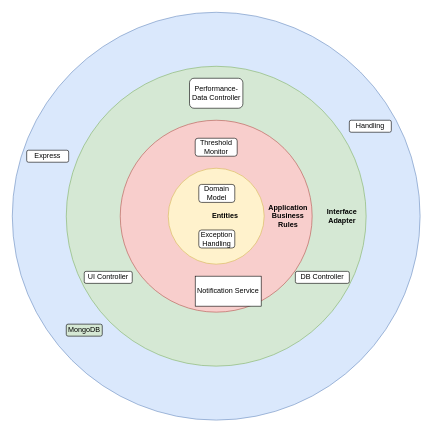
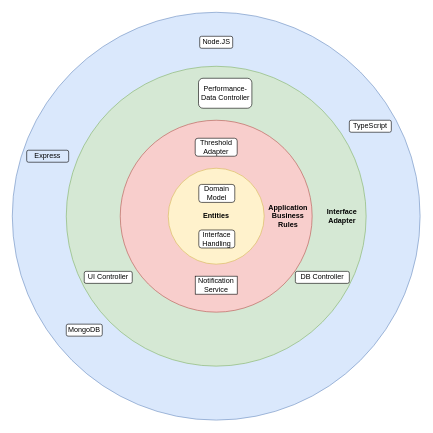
node "Node.JS": added
node "Performance-Data Controller": moved (216, 93) -> (225, 93)
node "Handling": label "Handling" -> "TypeScript"
node "Threshold Monitor": label "Threshold Monitor" -> "Threshold Adapter"
node "Express": fillcolor #ffffff -> #dae8fc
node "Entities": moved (225, 216) -> (216, 216)
node "Exception Handling": label "Exception Handling" -> "Interface Handling"
node "Notification Service": size 66x30 -> 42x18
node "MongoDB": fillcolor #d5e8d4 -> #ffffff
